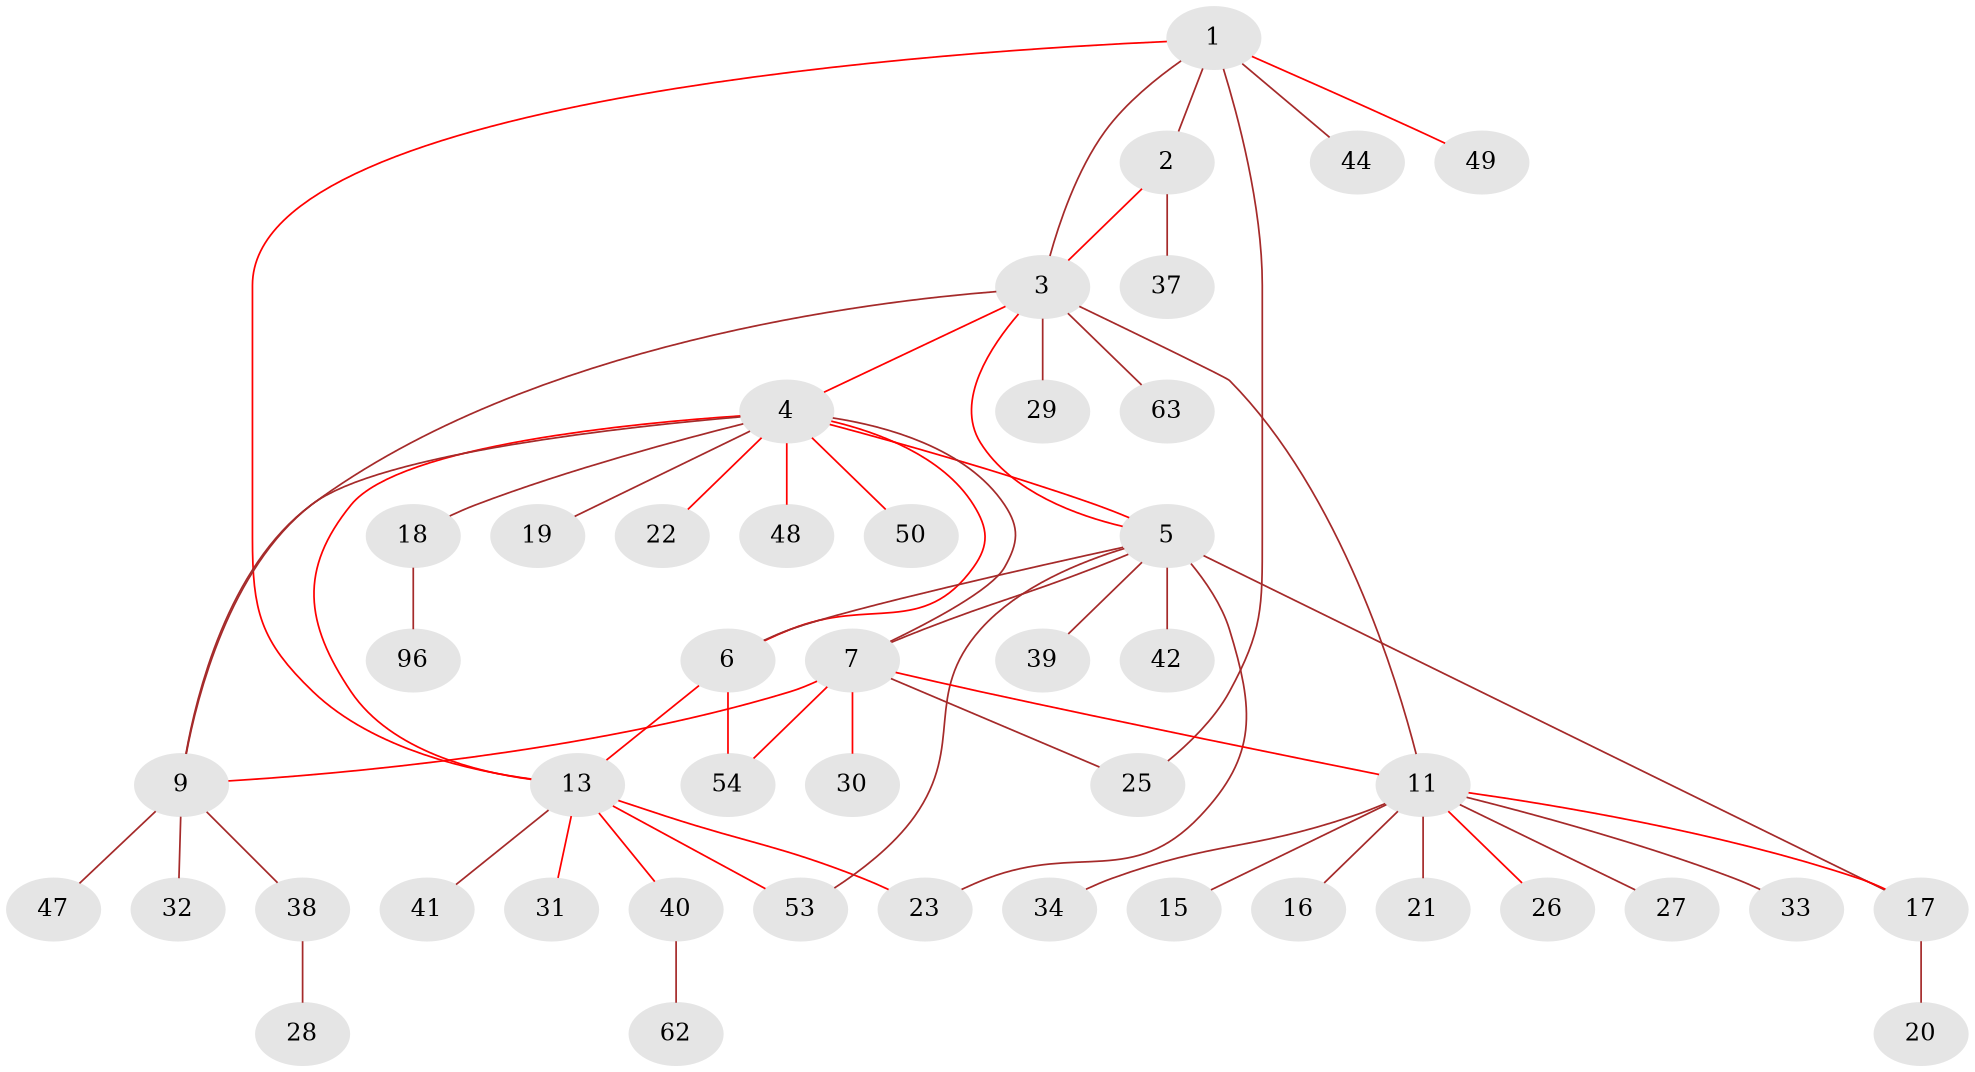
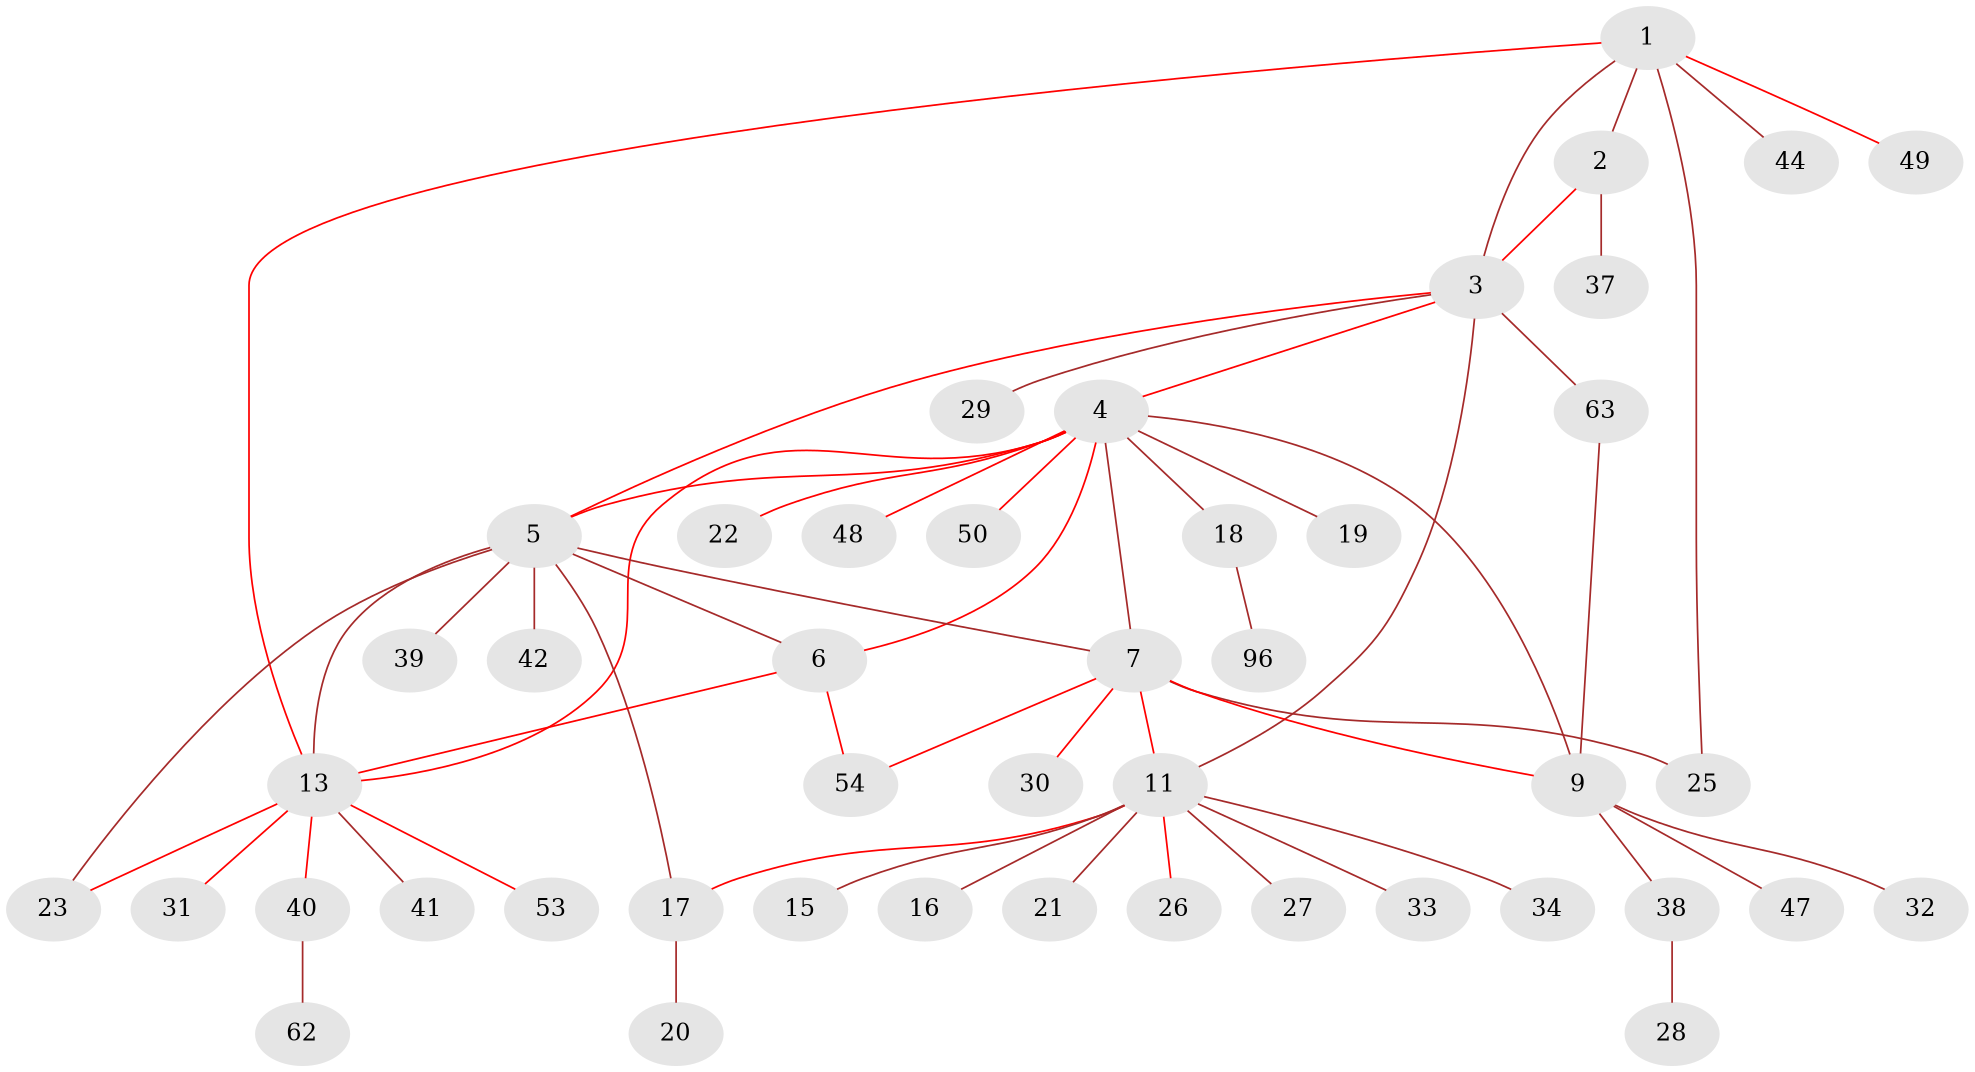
edge "3" -- "9": now "63" -- "9"
edge "5" -- "53": now "5" -- "13"
